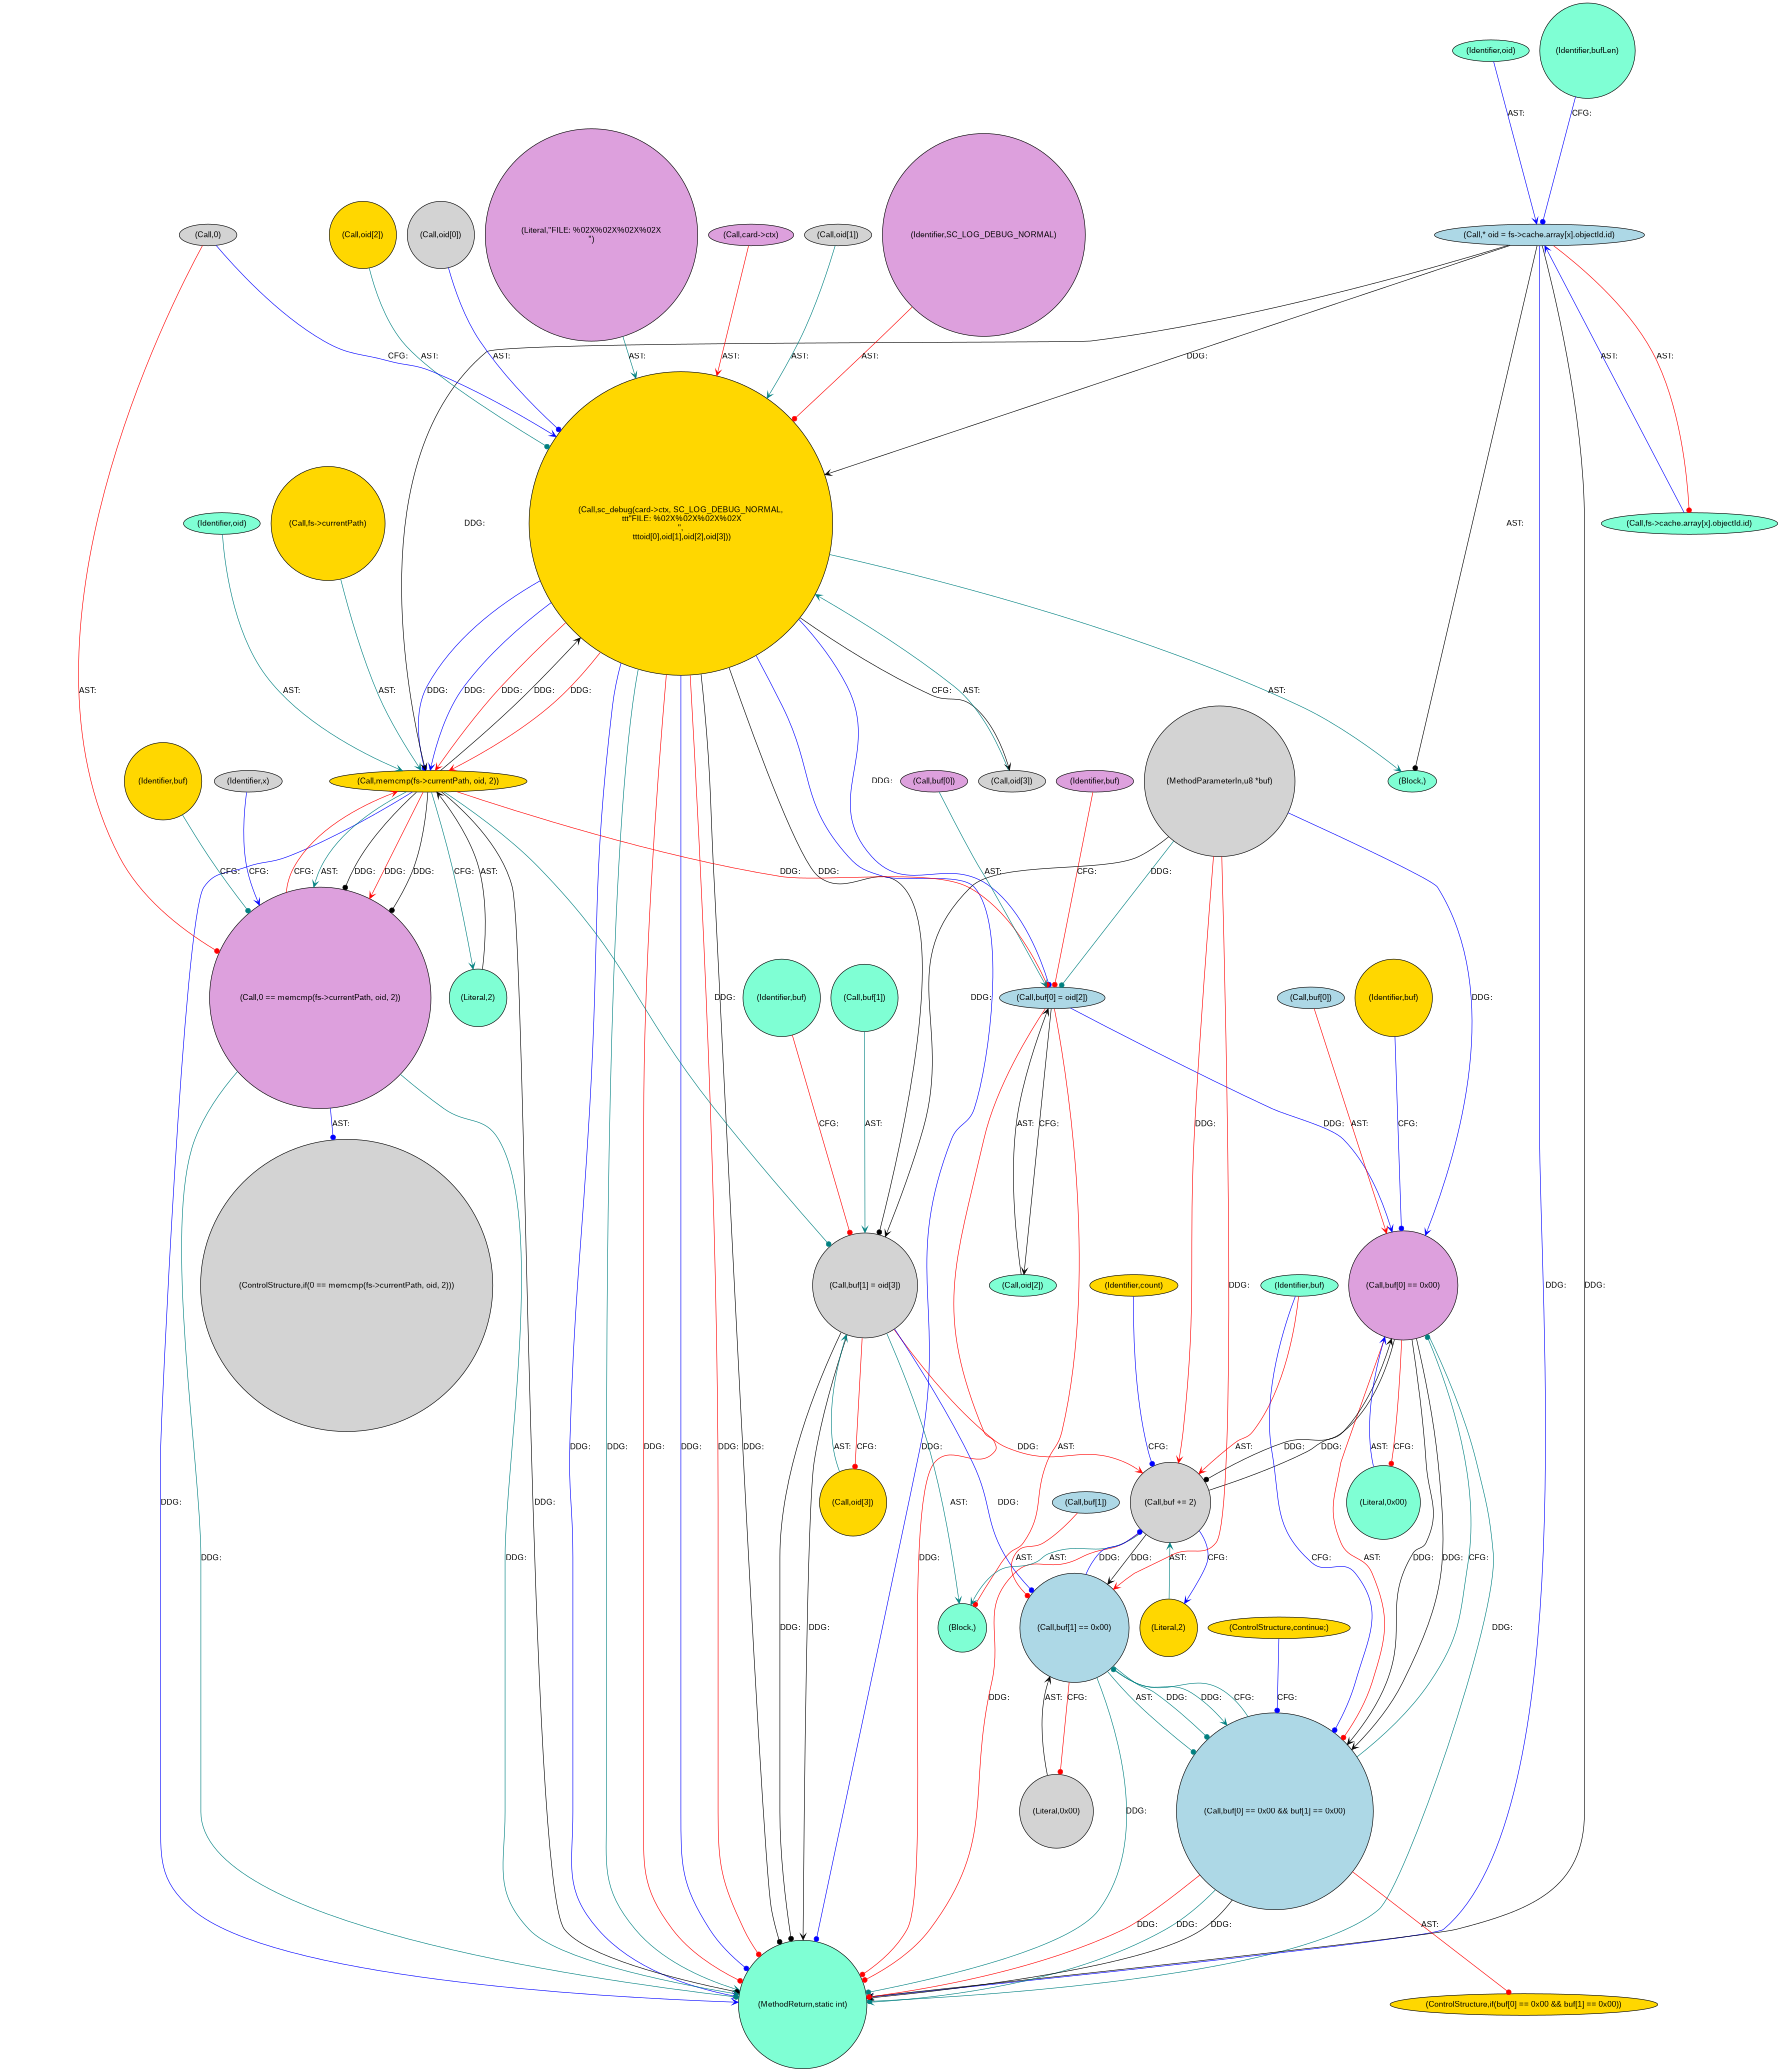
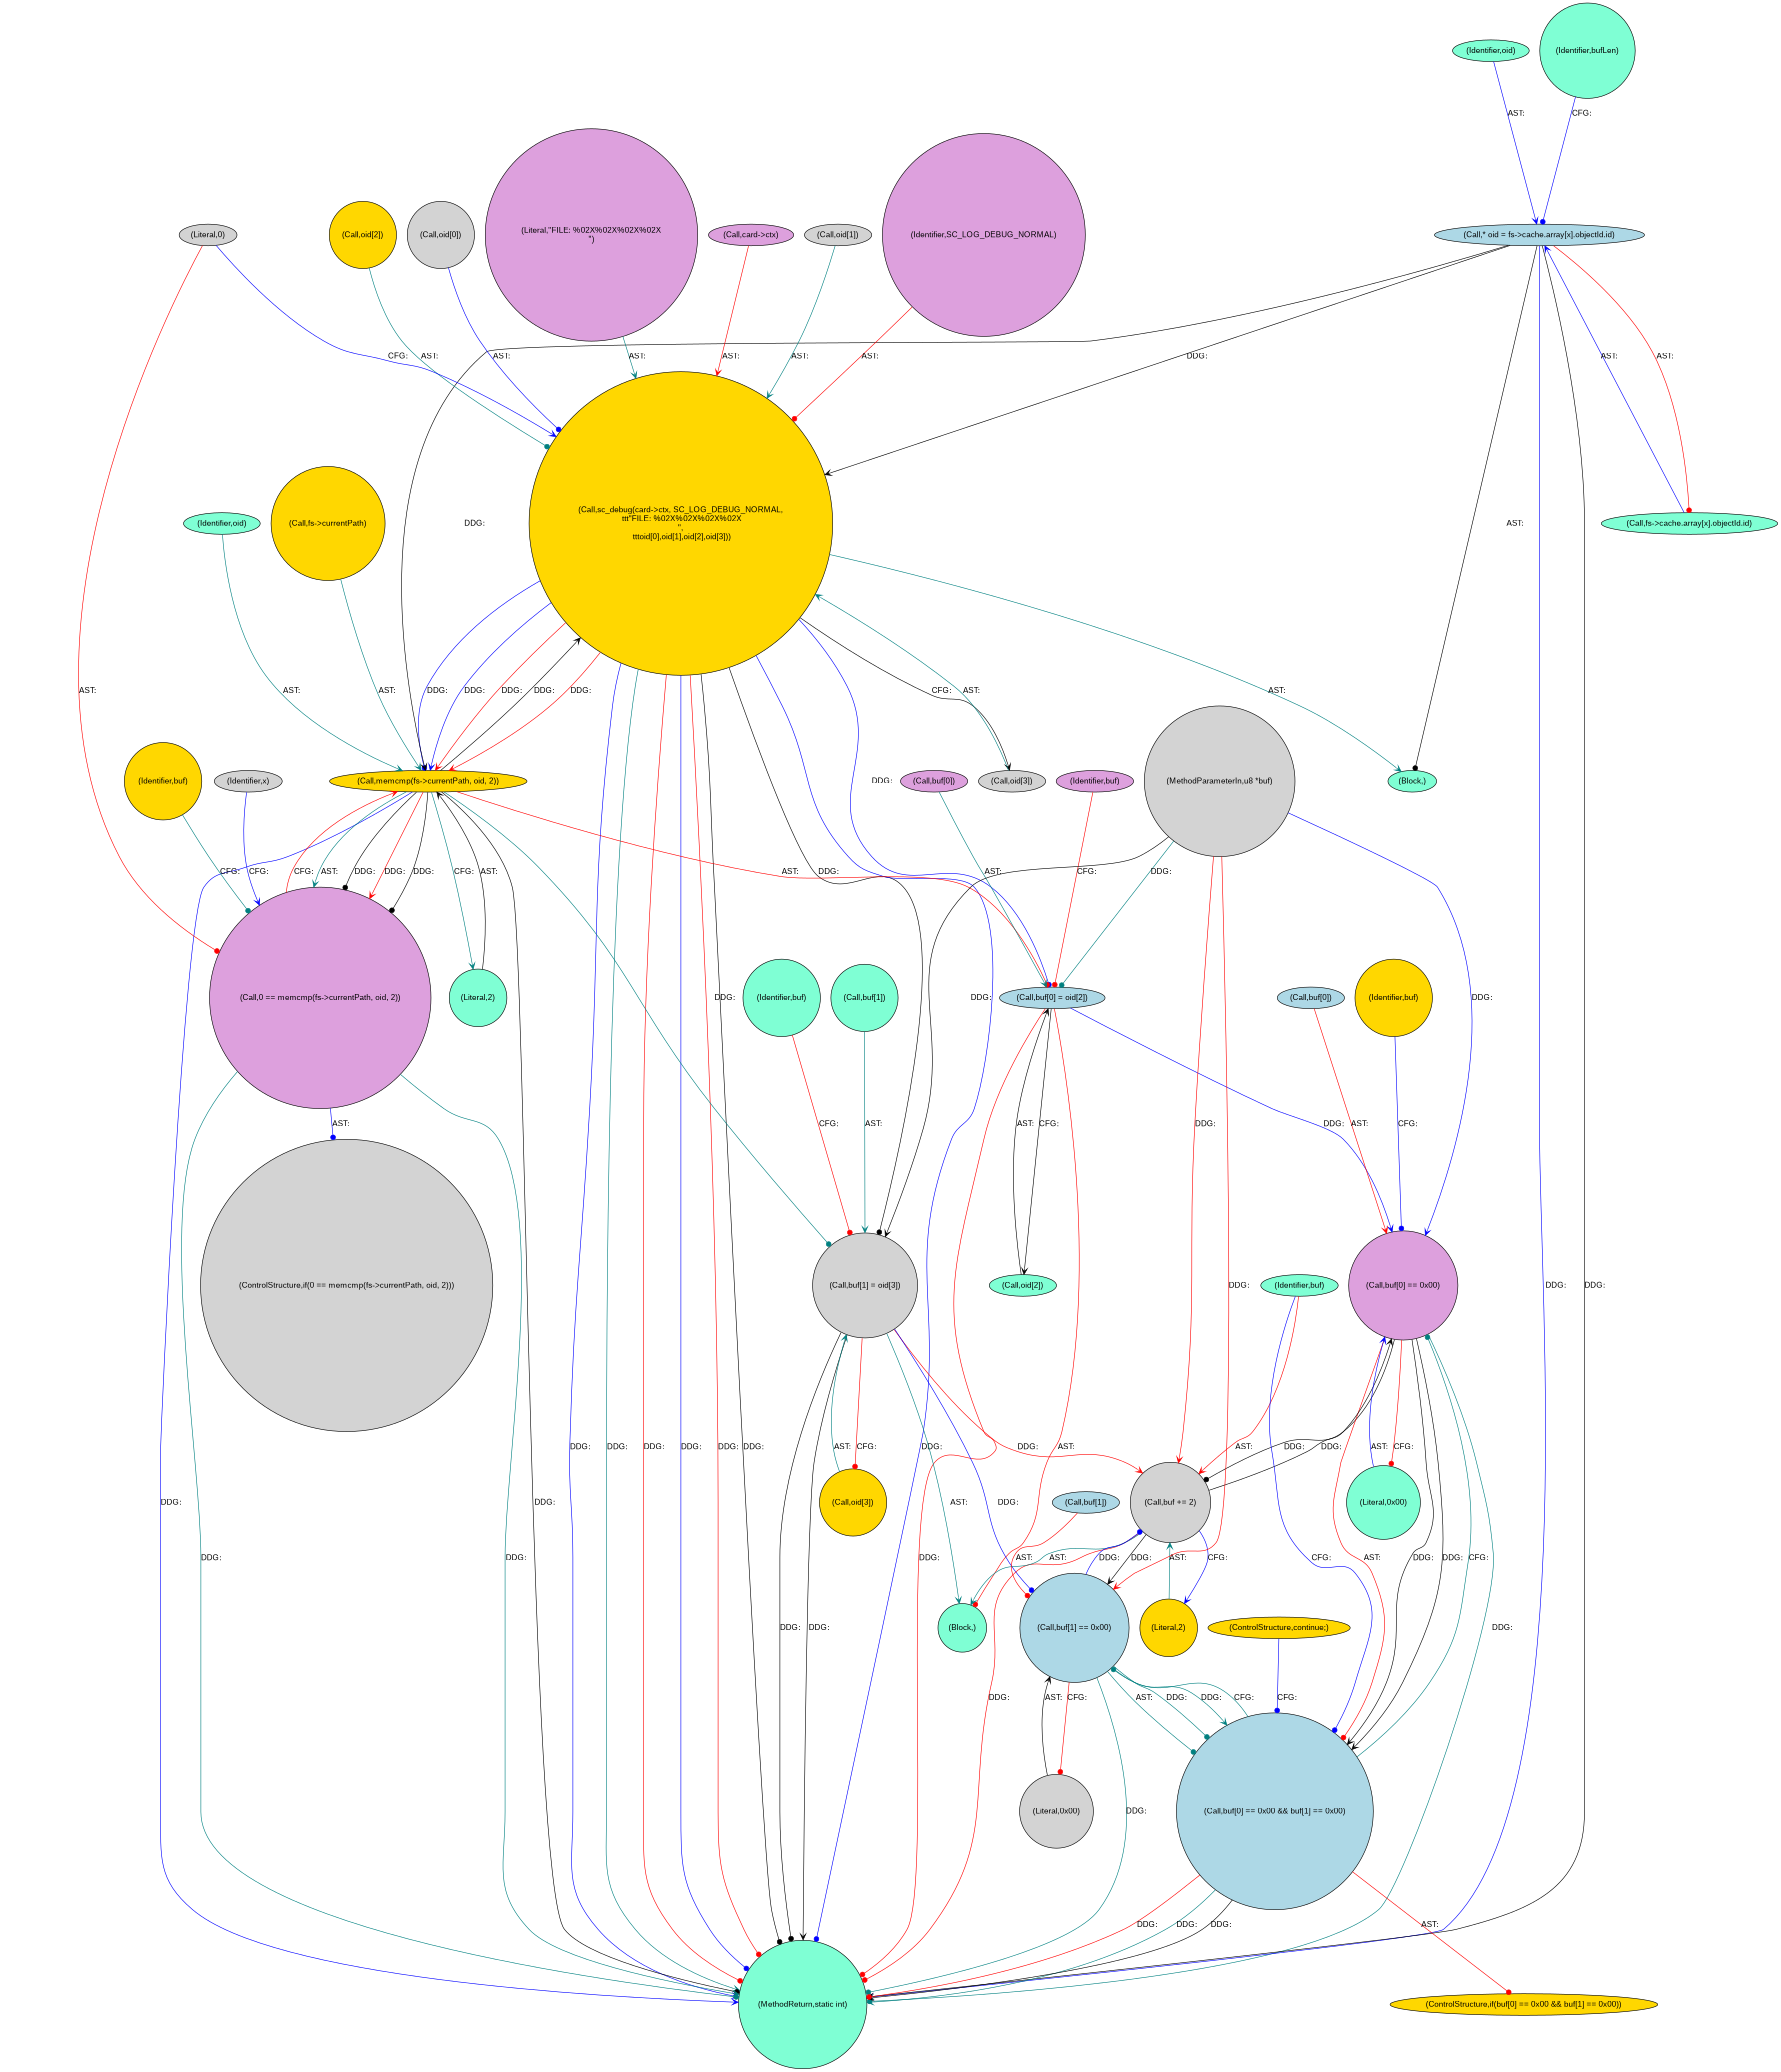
node "(Call,0)": label "(Call,0)" -> "(Literal,0)"
edge "(Call,memcmp(fs->currentPath, oid, 2))" -> "(Call,buf[0] = oid[2])": label "DDG: " -> "AST: "
node "(Identifier,count)": removed
